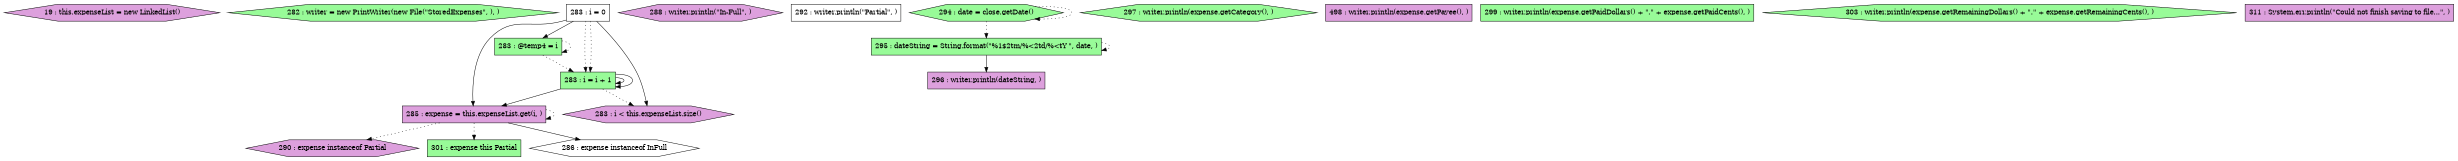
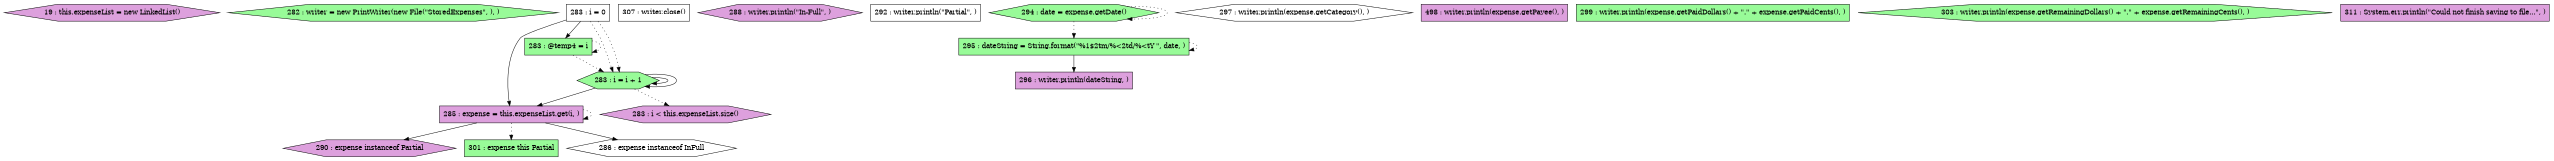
node "307 : writer.close()": added
node "294 : date = close.getDate()": label "294 : date = close.getDate()" -> "294 : date = expense.getDate()"
node "297 : writer.println(expense.getCategory(), )": fillcolor palegreen -> white
edge "283 : i = 0" -> "283 : i < this.expenseList.size()": removed
node "283 : i = i + 1": shape box -> hexagon
edge "285 : expense = this.expenseList.get(i, )" -> "290 : expense instanceof Partial": style dotted -> solid
